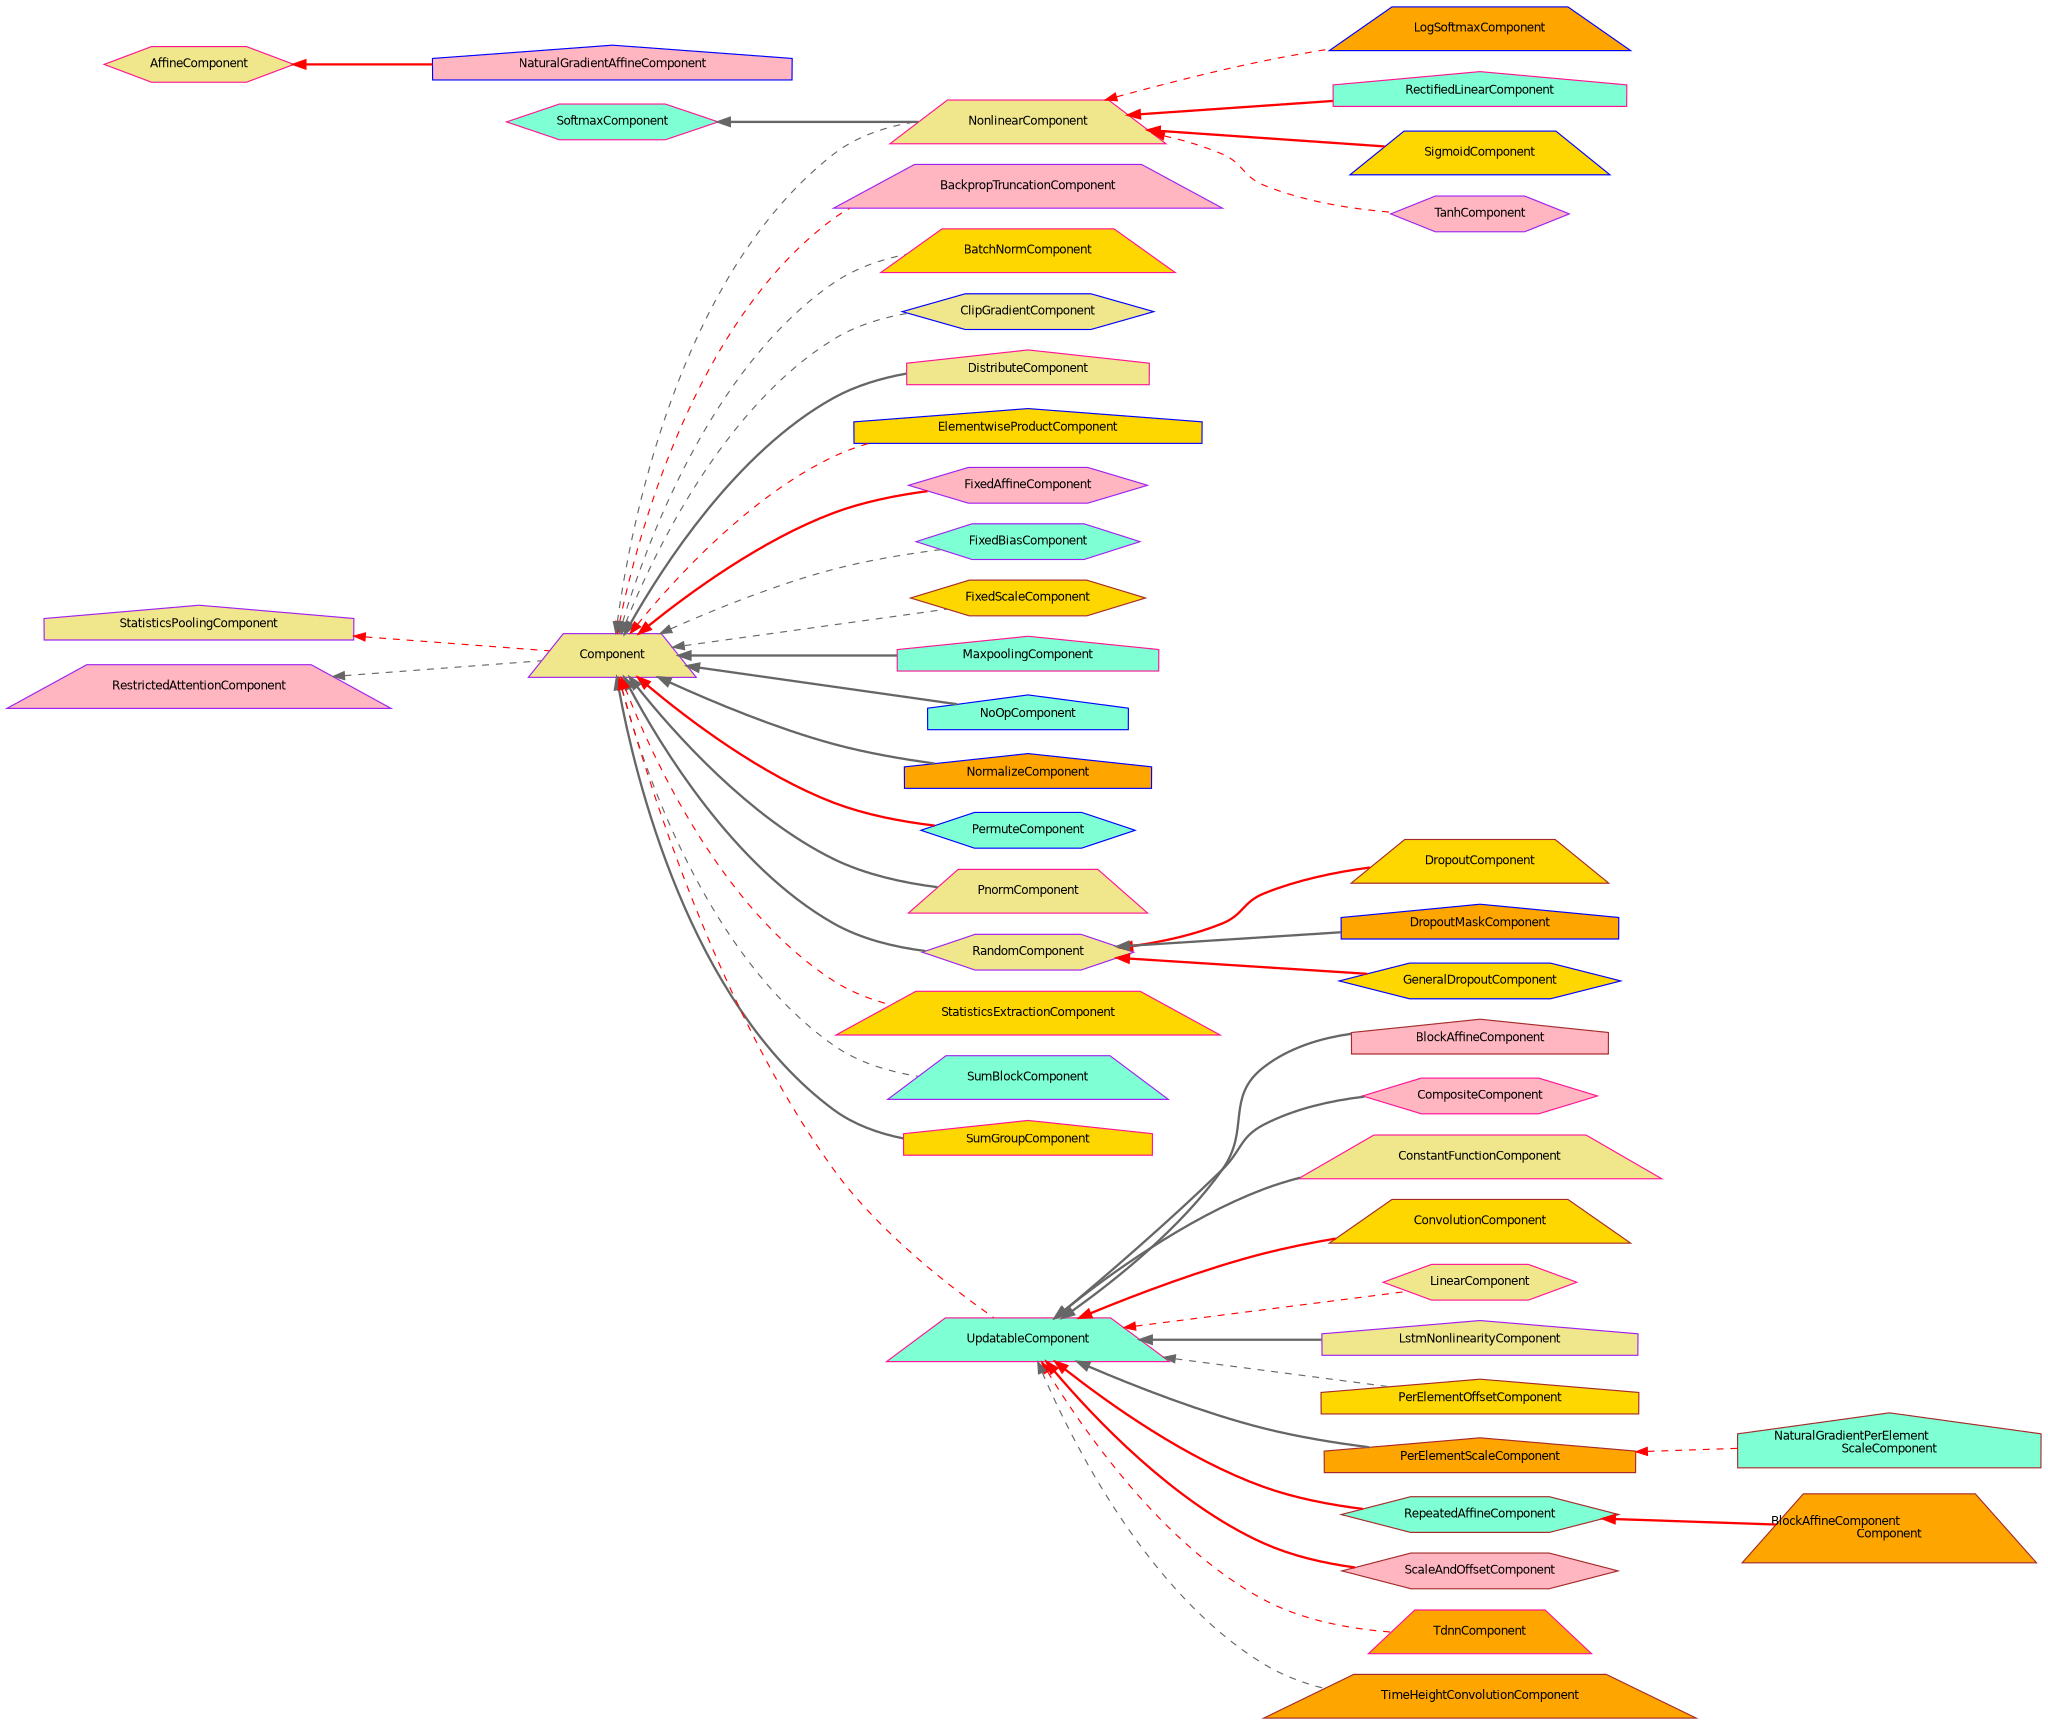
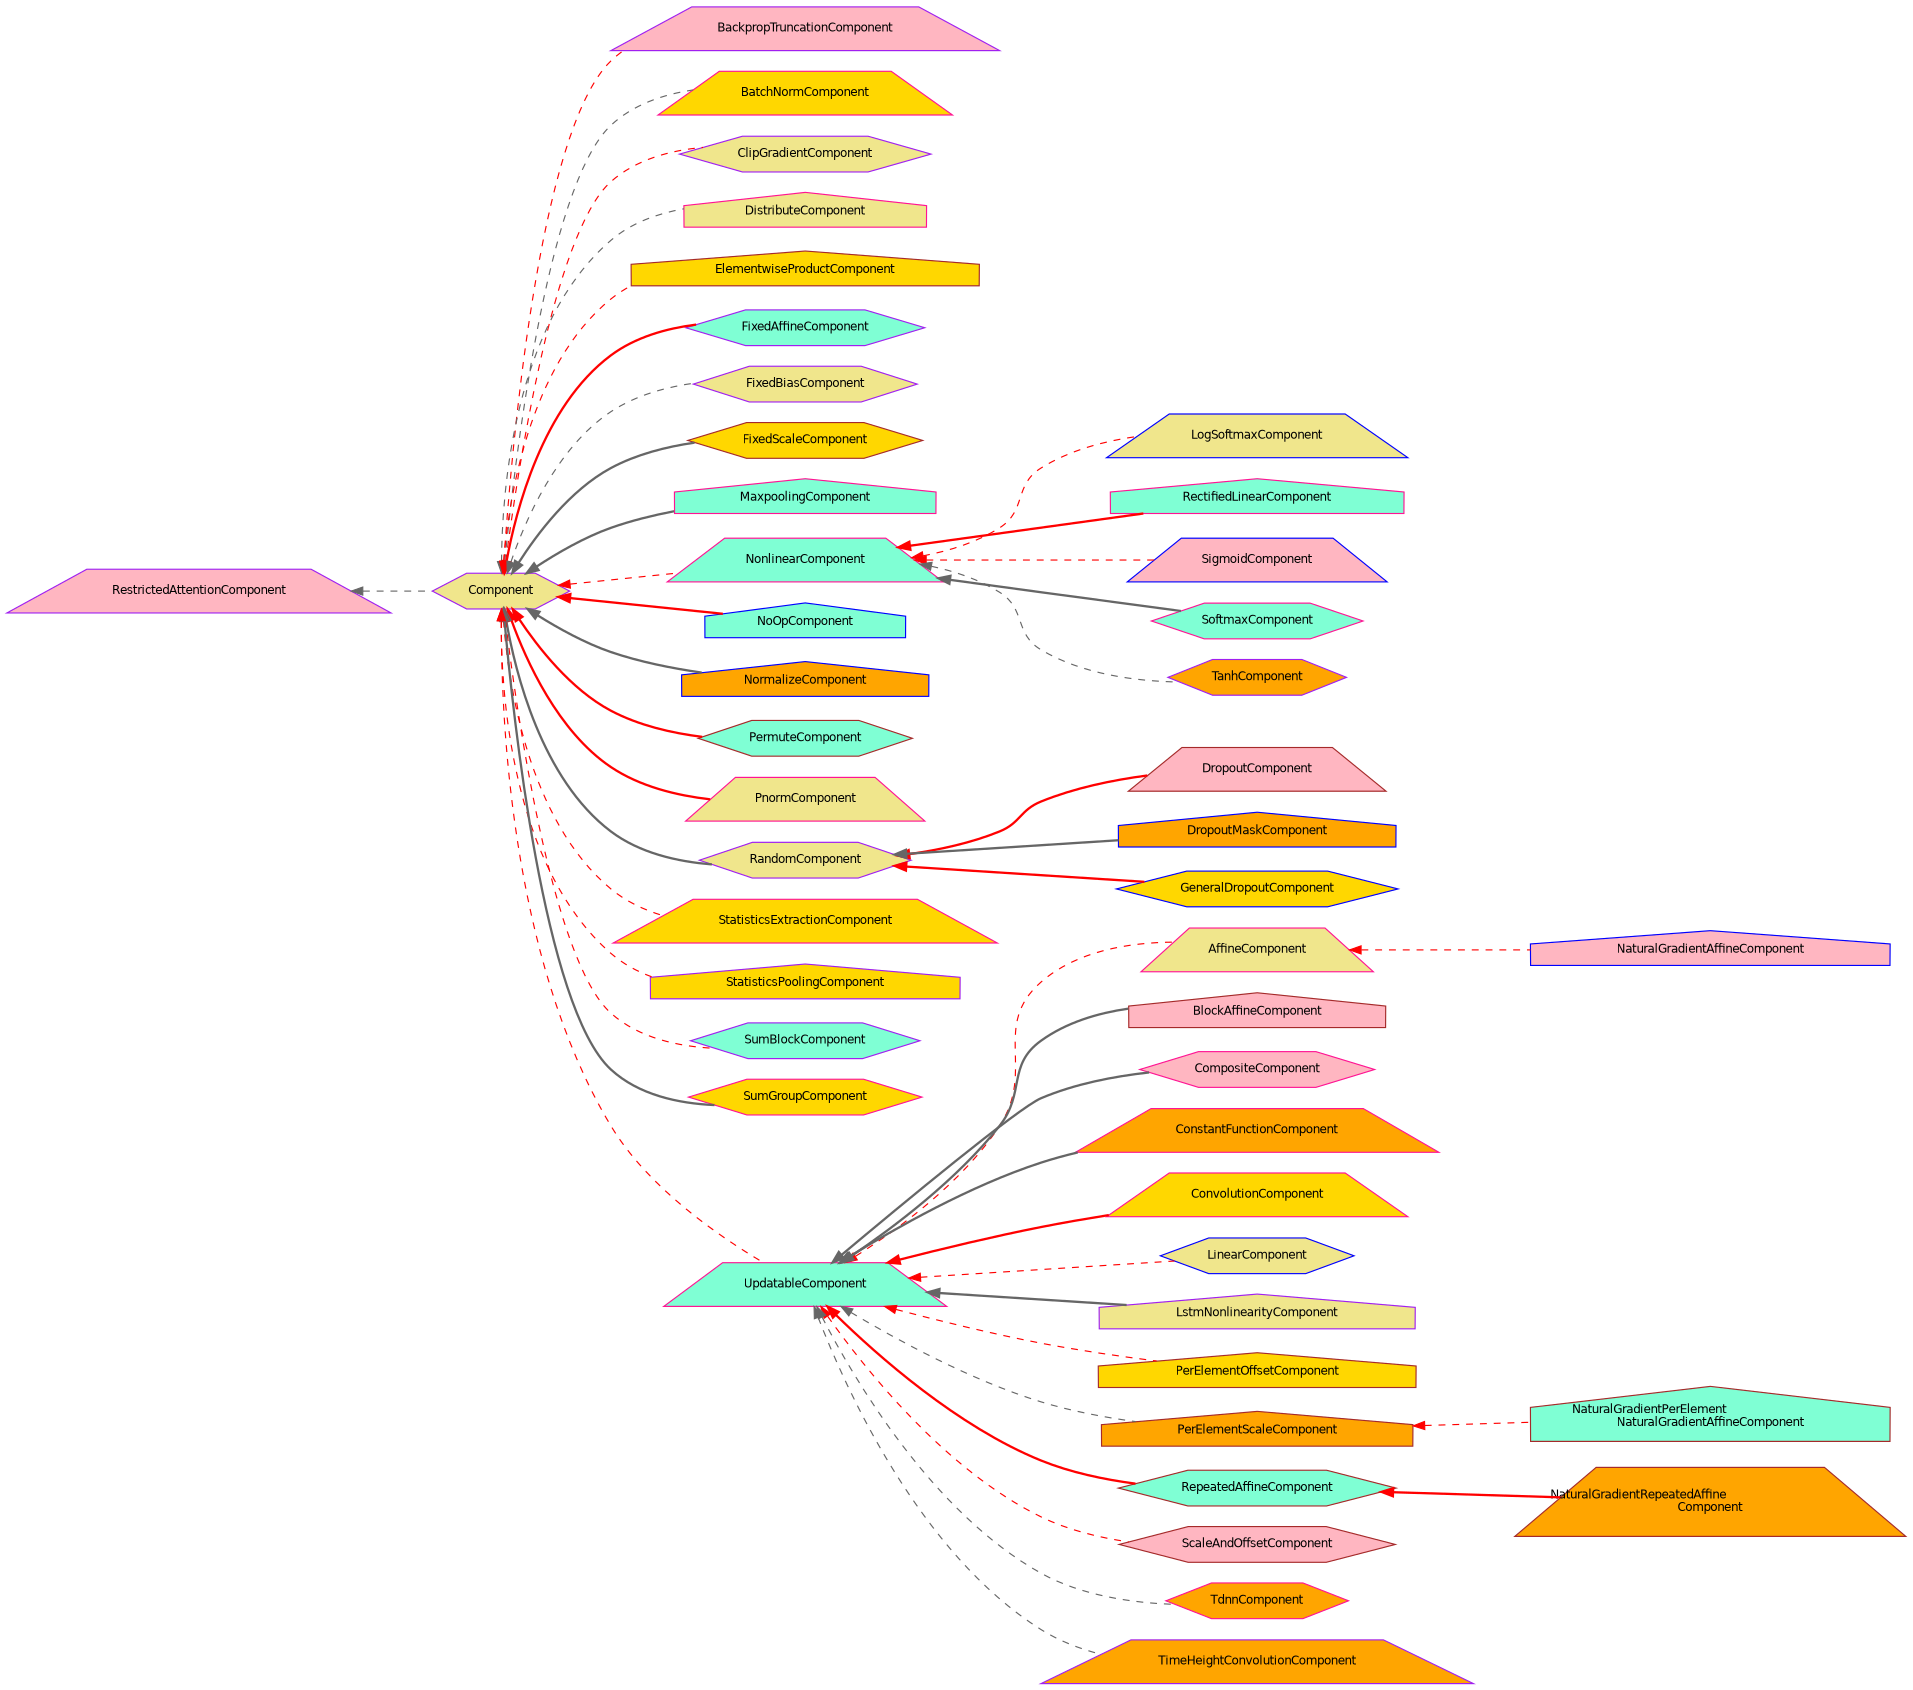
node "LogSoftmaxComponent": fillcolor orange -> khaki
node "AffineComponent": shape hexagon -> trapezium
edge "NaturalGradientAffineComponent" -> "AffineComponent": style bold -> dashed
edge "NonlinearComponent" -> "SoftmaxComponent": reversed
node "NonlinearComponent": fillcolor khaki -> aquamarine
edge "SigmoidComponent" -> "NonlinearComponent": style bold -> dashed
node "SigmoidComponent": fillcolor gold -> lightpink
edge "TanhComponent" -> "NonlinearComponent": color red -> gray40
node "TanhComponent": fillcolor lightpink -> orange
node "ClipGradientComponent": color blue -> purple
edge "NonlinearComponent" -> "Component": color gray40 -> red
node "ElementwiseProductComponent": color blue -> brown
edge "ClipGradientComponent" -> "Component": color gray40 -> red
edge "DistributeComponent" -> "Component": style bold -> dashed
node "FixedAffineComponent": fillcolor lightpink -> aquamarine
node "FixedBiasComponent": fillcolor aquamarine -> khaki
node "StatisticsPoolingComponent": fillcolor khaki -> gold
edge "FixedScaleComponent" -> "Component": style dashed -> bold
edge "Component" -> "StatisticsPoolingComponent": reversed
node "Component": shape trapezium -> hexagon
edge "NoOpComponent" -> "Component": color gray40 -> red
edge "PnormComponent" -> "Component": color gray40 -> red
node "PermuteComponent": color blue -> brown
node "DropoutComponent": fillcolor gold -> lightpink
edge "SumBlockComponent" -> "Component": color gray40 -> red
edge "AffineComponent" -> "UpdatableComponent": added
node "SumBlockComponent": shape trapezium -> hexagon
node "SumGroupComponent": shape house -> hexagon
node "ConstantFunctionComponent": fillcolor khaki -> orange
node "ConvolutionComponent": color brown -> deeppink
node "LinearComponent": color deeppink -> blue
edge "PerElementOffsetComponent" -> "UpdatableComponent": color gray40 -> red
edge "PerElementScaleComponent" -> "UpdatableComponent": style bold -> dashed
node "NaturalGradientPerElement ScaleComponent": label "NaturalGradientPerElement ScaleComponent" -> "NaturalGradientPerElement NaturalGradientAffineComponent"
edge "ScaleAndOffsetComponent" -> "UpdatableComponent": style bold -> dashed
node "BlockAffineComponent Component": label "BlockAffineComponent Component" -> "NaturalGradientRepeatedAffine Component"
edge "TdnnComponent" -> "UpdatableComponent": color red -> gray40
node "TdnnComponent": shape trapezium -> hexagon
node "TimeHeightConvolutionComponent": color brown -> purple
